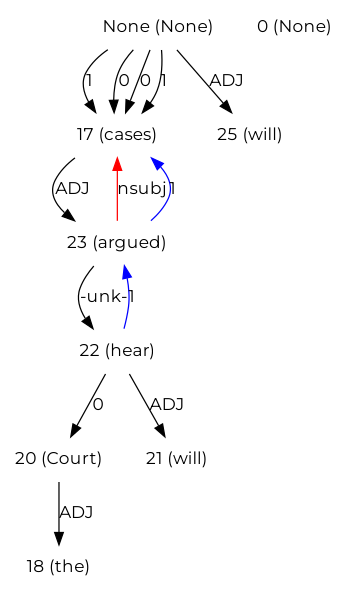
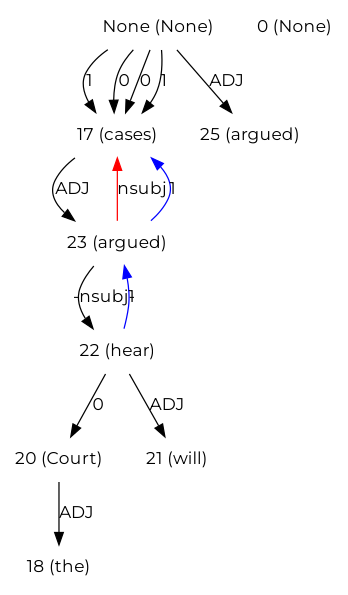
node "25 (will)": label "25 (will)" -> "25 (argued)"
edge "23 (argued)" -> "22 (hear)": label "-unk-" -> "-nsubj-"
